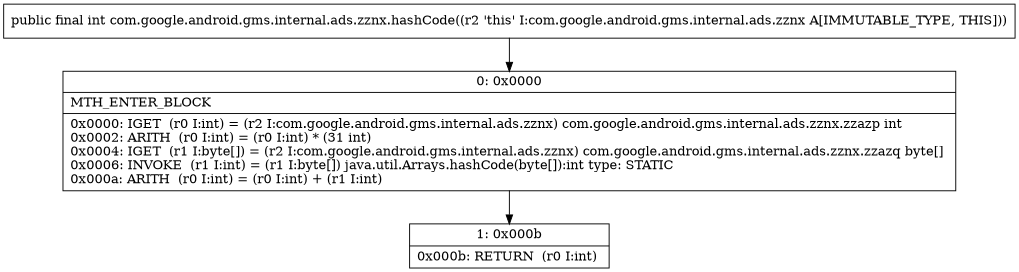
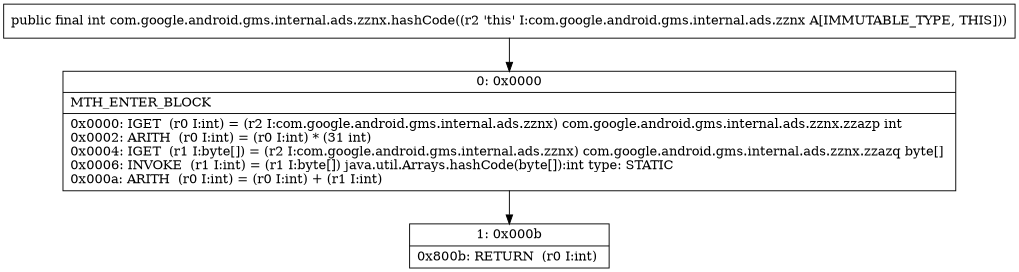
node "1: 0x000b": text "0x000b: RETURN  (r0 I:int)" -> "0x800b: RETURN  (r0 I:int)"
